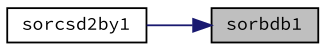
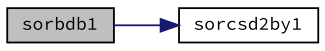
edge "sorcsd2by1" -> "sorbdb1": reversed
